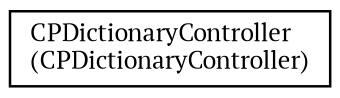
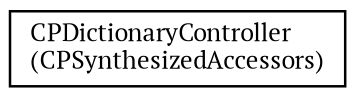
node "CPDictionaryController (CPDictionaryController)": label "CPDictionaryController (CPDictionaryController)" -> "CPDictionaryController (CPSynthesizedAccessors)"
